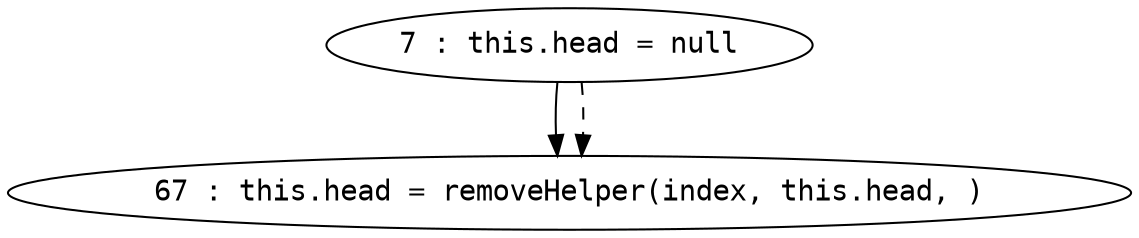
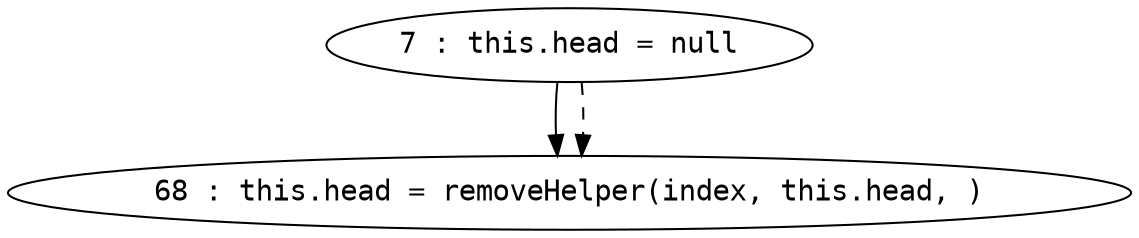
node "67 : this.head = removeHelper(index, this.head, )": label "67 : this.head = removeHelper(index, this.head, )" -> "68 : this.head = removeHelper(index, this.head, )"
